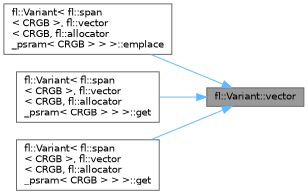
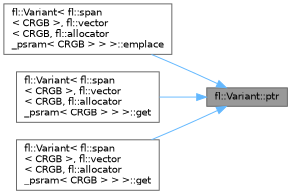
node "fl::Variant::vector": label "fl::Variant::vector" -> "fl::Variant::ptr"
